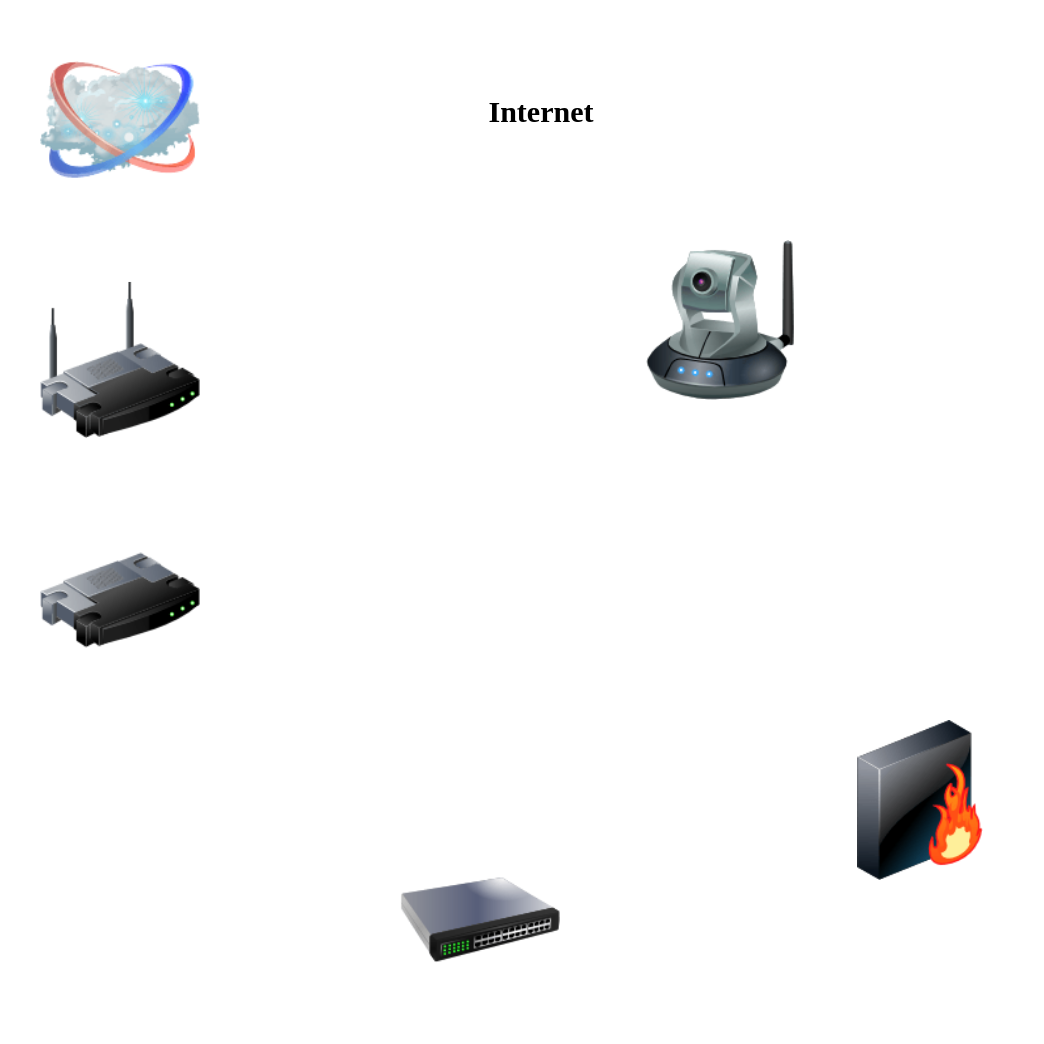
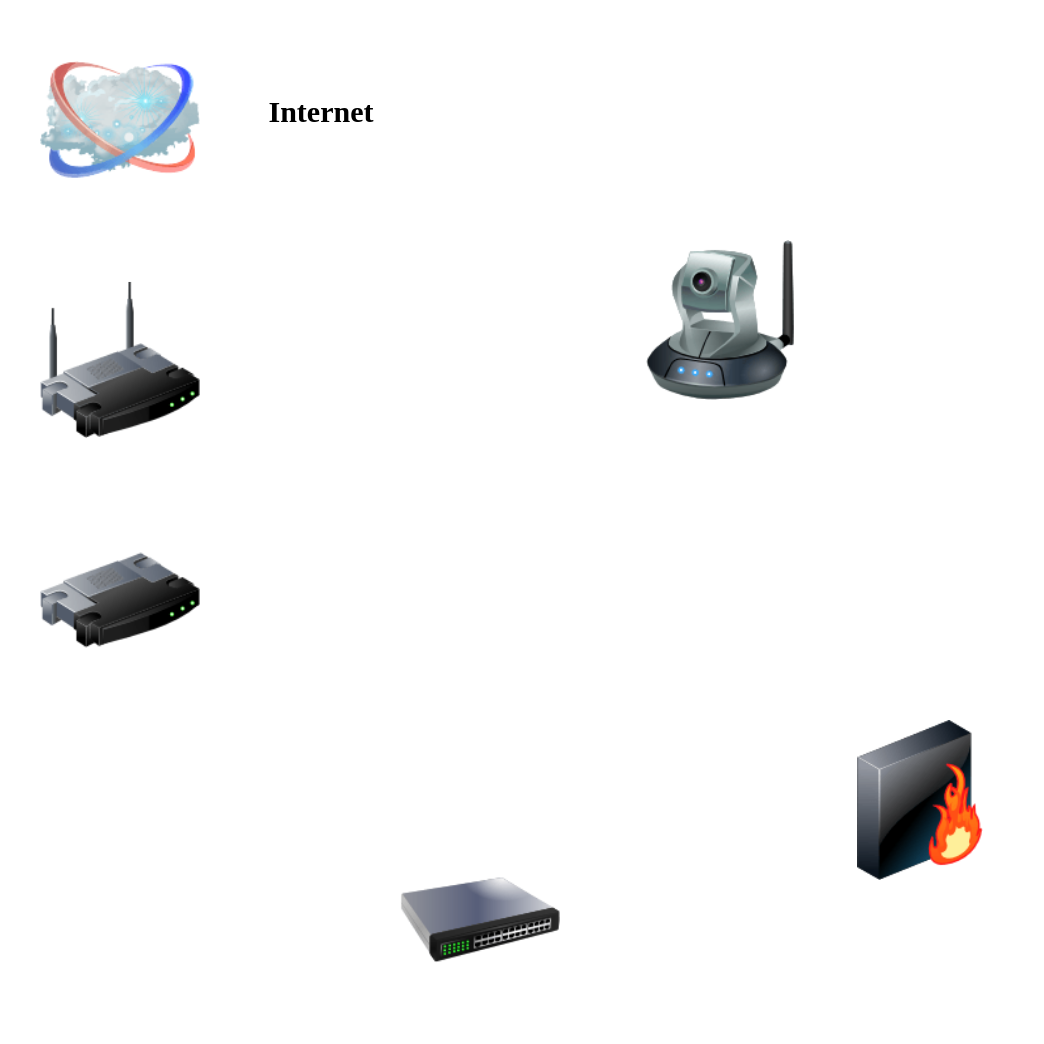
node "Internet": moved (541, 111) -> (321, 111)
